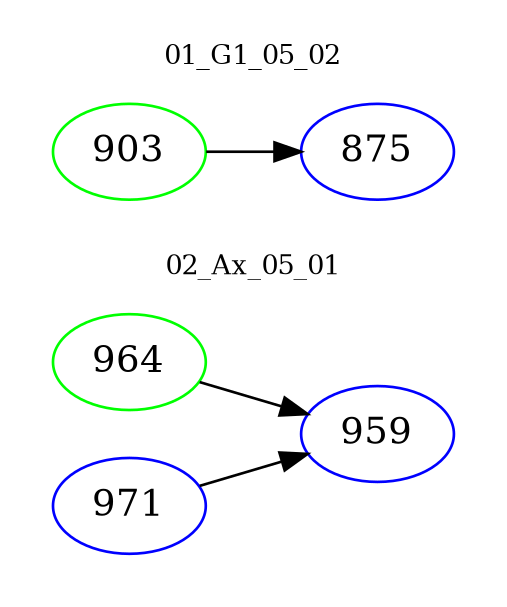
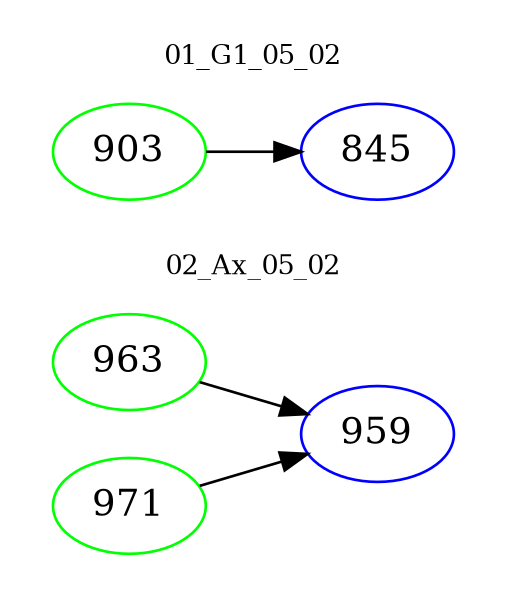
node "875": label "875" -> "845"
cluster "02_Ax_05_01": label "02_Ax_05_01" -> "02_Ax_05_02"
node "964": label "964" -> "963"
node "971": color blue -> green
